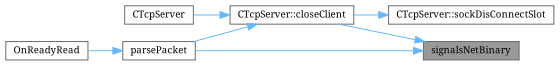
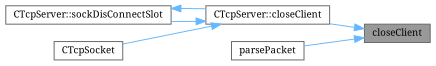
node "CTcpServer": label "CTcpServer" -> "CTcpSocket"
edge "parsePacket" -> "CTcpServer::closeClient": now "CTcpServer::sockDisConnectSlot" -> "CTcpServer::closeClient"
node "OnReadyRead": removed
node "signalsNetBinary": label "signalsNetBinary" -> "closeClient"
